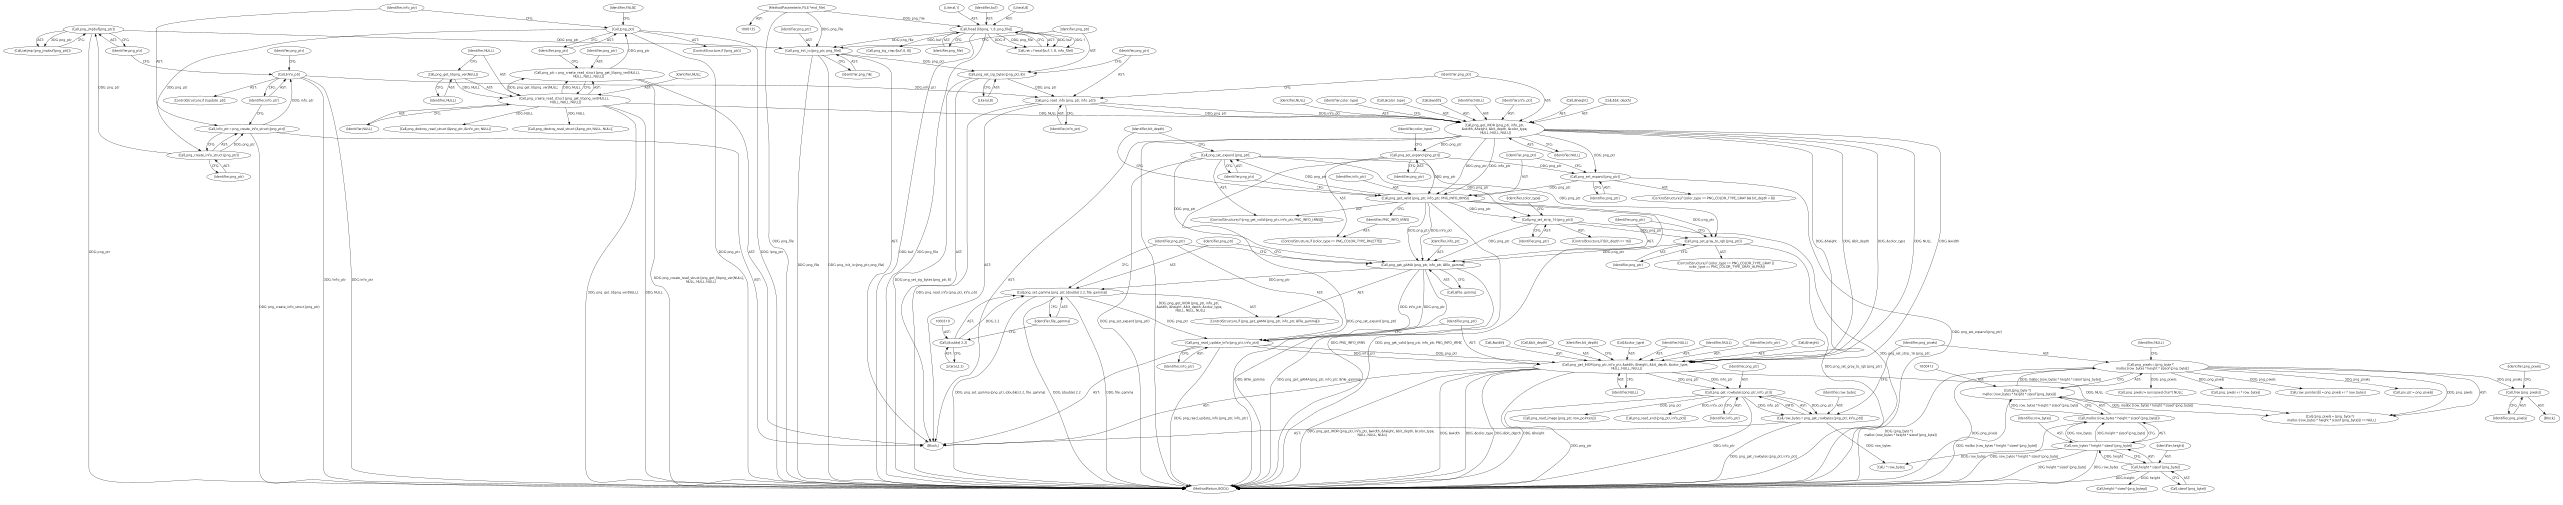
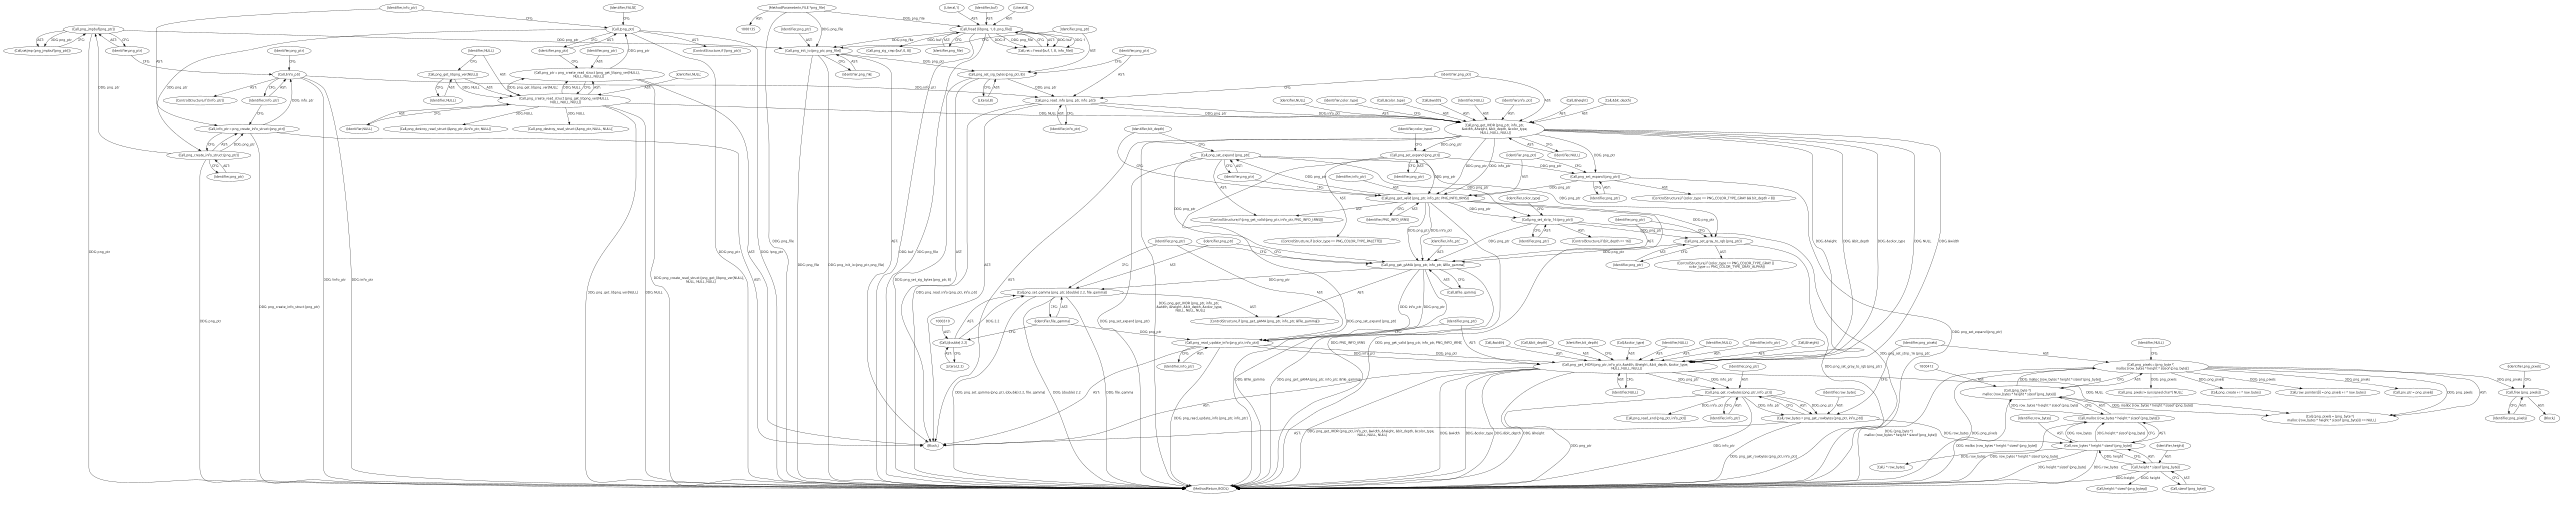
node "(MethodParameterIn,FILE *end_file)": label "(MethodParameterIn,FILE *end_file)" -> "(MethodParameterIn,FILE *png_file)"
node "(ControlStructure,if (!update_ptr))": label "(ControlStructure,if (!update_ptr))" -> "(ControlStructure,if (!info_ptr))"
edge "(Identifier,PNG_INFO_tRNS)" -> "(ControlStructure,if (color_type == PNG_COLOR_TYPE_PALETTE))": now "(Identifier,PNG_INFO_tRNS)" -> "(Call,png_get_valid (png_ptr, info_ptr, PNG_INFO_tRNS))"
edge "(Call,png_set_gamma (png_ptr, (double) 2.2, file_gamma))" -> "(Call,png_read_update_info (png_ptr, info_ptr))": now "(Identifier,file_gamma)" -> "(Call,png_read_update_info (png_ptr, info_ptr))"
node "(Call,png_pixels + i * row_bytes)": label "(Call,png_pixels + i * row_bytes)" -> "(Call,png_create + i * row_bytes)"
edge "(Call,row_bytes = png_get_rowbytes (png_ptr, info_ptr))" -> "(Call,png_get_rowbytes (png_ptr, info_ptr))": label "INFO: " -> "CFG: "
node "(Call,png_read_image (png_ptr, row_pointers))": removed
edge "(Call,row_bytes = png_get_rowbytes (png_ptr, info_ptr))" -> "(Call,i * row_bytes)": now "(Call,row_bytes = png_get_rowbytes (png_ptr, info_ptr))" -> "(Call,row_bytes * height * sizeof (png_byte))"
edge "(Call,png_create_info_struct (png_ptr))" -> "(MethodReturn,BOOL)": added, label "DDG: png_ptr"
